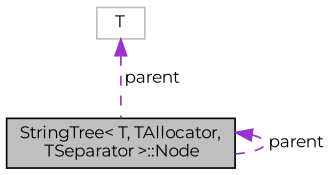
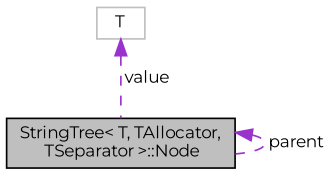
edge "StringTree< T, TAllocator, TSeparator >::Node" -> "T": label " parent" -> " value"
